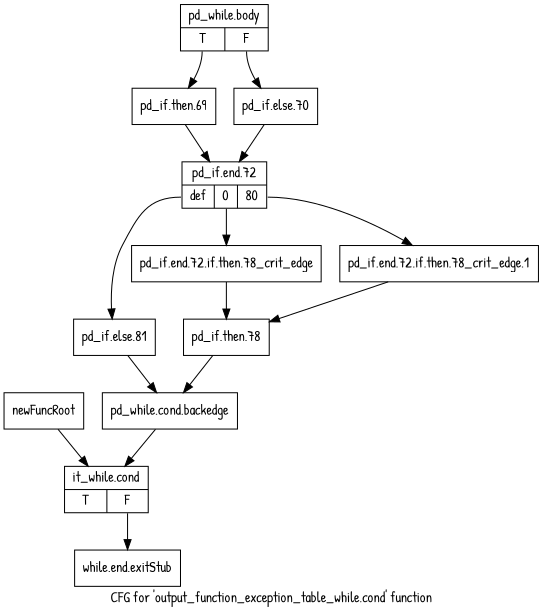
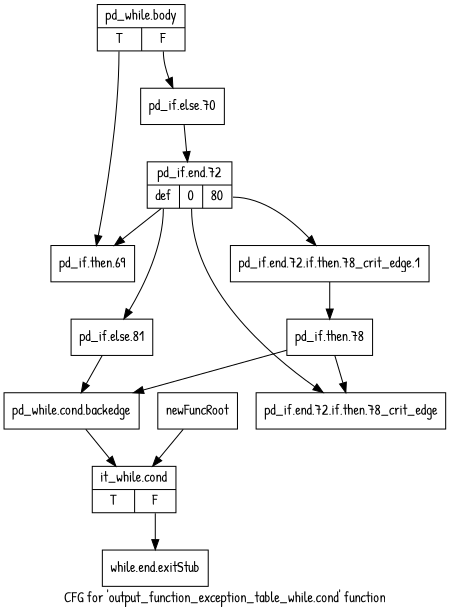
edge "pd_if.then.69" -> "pd_if.end.72": reversed
edge "pd_if.end.72.if.then.78_crit_edge" -> "pd_if.then.78": reversed
